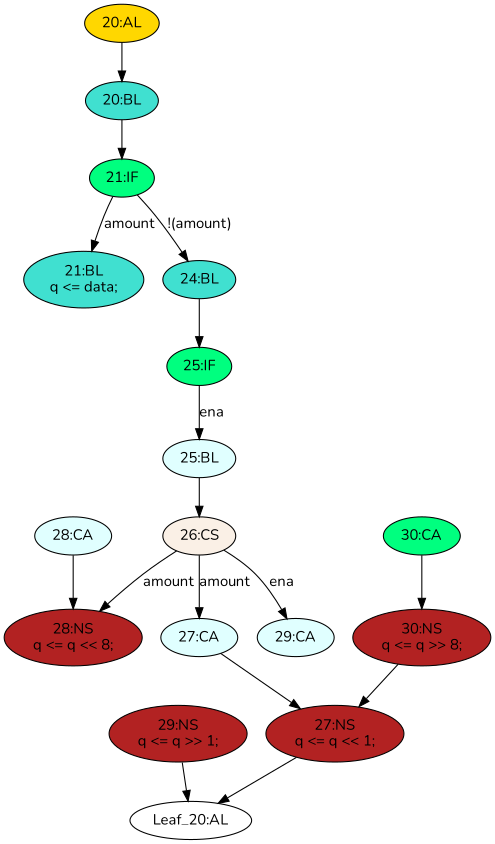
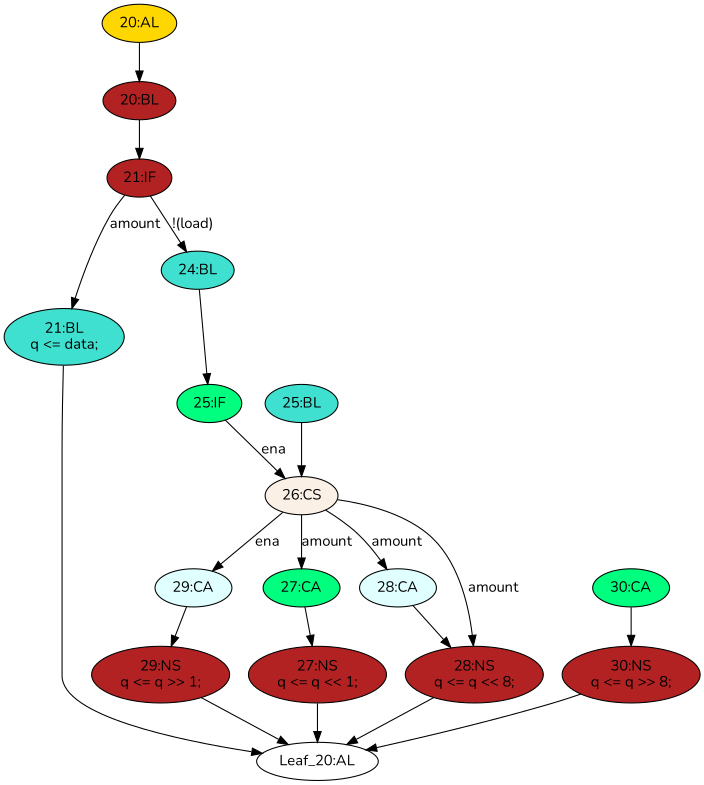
node "20:BL": fillcolor turquoise -> firebrick
node "21:IF": fillcolor springgreen -> firebrick
edge "21:IF" -> "24:BL": label "!(amount)" -> "!(load)"
edge "25:IF" -> "25:BL": now "25:IF" -> "26:CS"
node "25:BL": fillcolor lightcyan -> turquoise
edge "26:CS" -> "28:CA": added, label "amount"
edge "29:CA" -> "29:NS q <= q >> 1;": added
edge "21:BL q <= data;" -> "Leaf_20:AL": added
node "27:CA": fillcolor lightcyan -> springgreen
edge "30:NS q <= q >> 8;" -> "27:NS q <= q << 1;": now "30:NS q <= q >> 8;" -> "Leaf_20:AL"
edge "28:NS q <= q << 8;" -> "Leaf_20:AL": added
